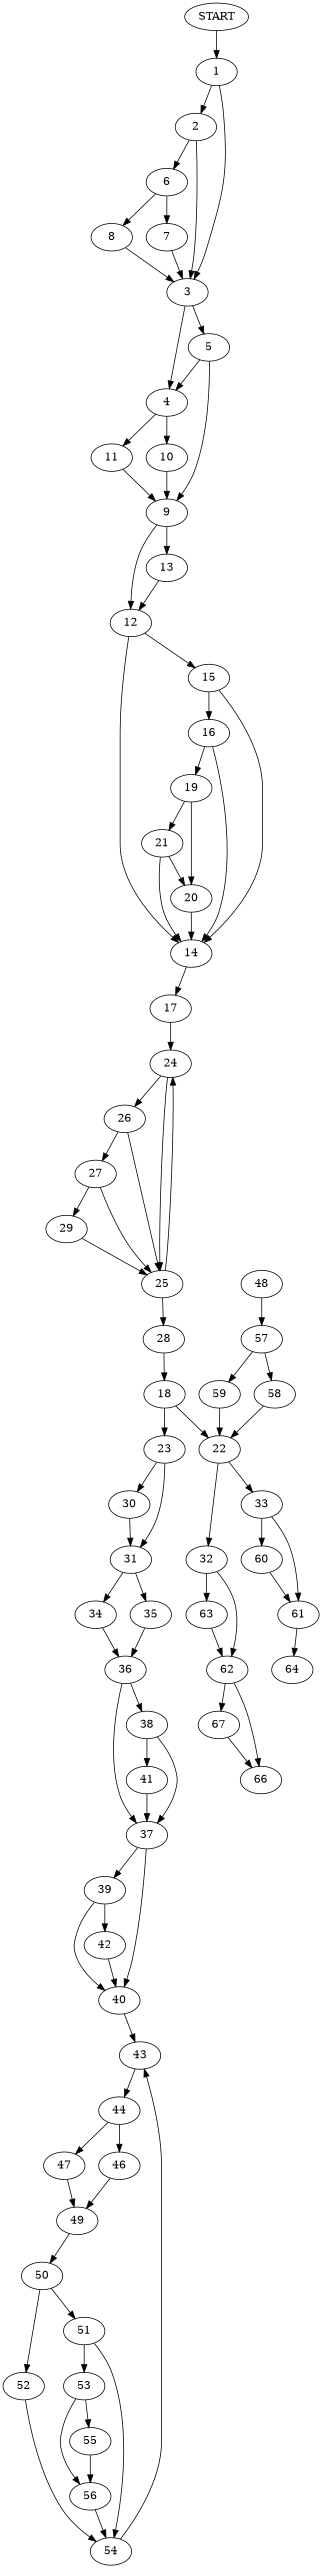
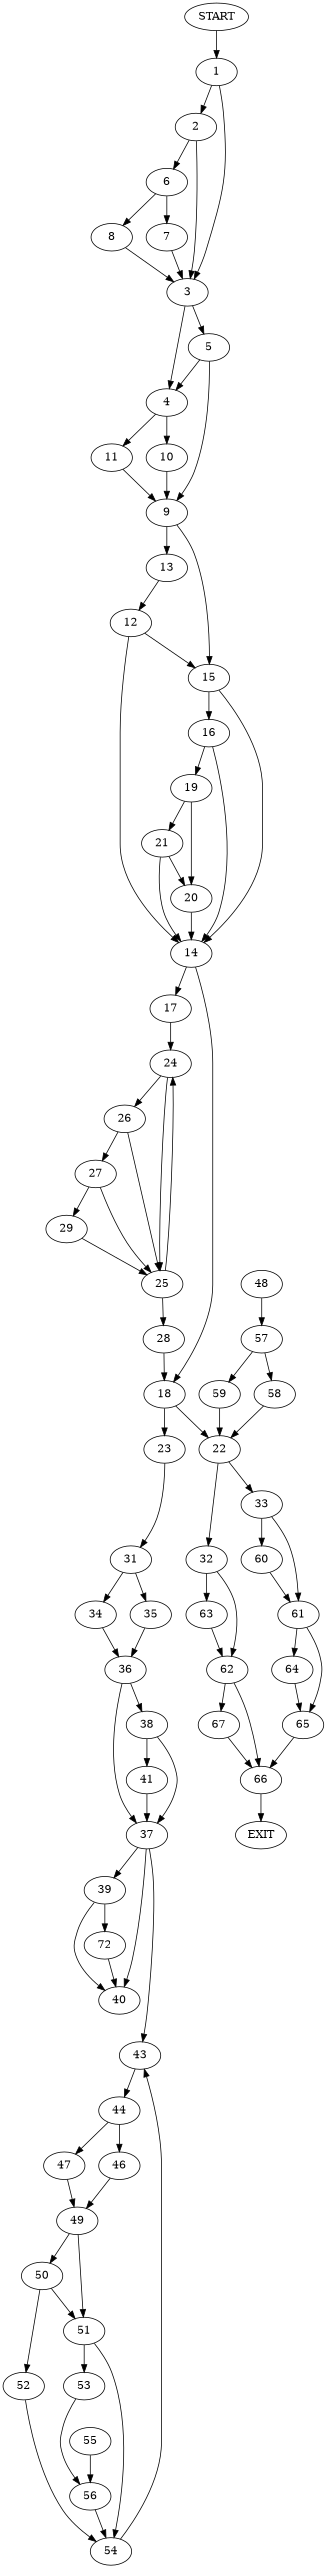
edge "9" -> "12": now "9" -> "15"
edge "14" -> "18": added
node "30": removed
node "65": added
node "EXIT": added
node "42": label "42" -> "72"
edge "40" -> "43": now "37" -> "43"
edge "49" -> "51": added
edge "53" -> "55": removed
